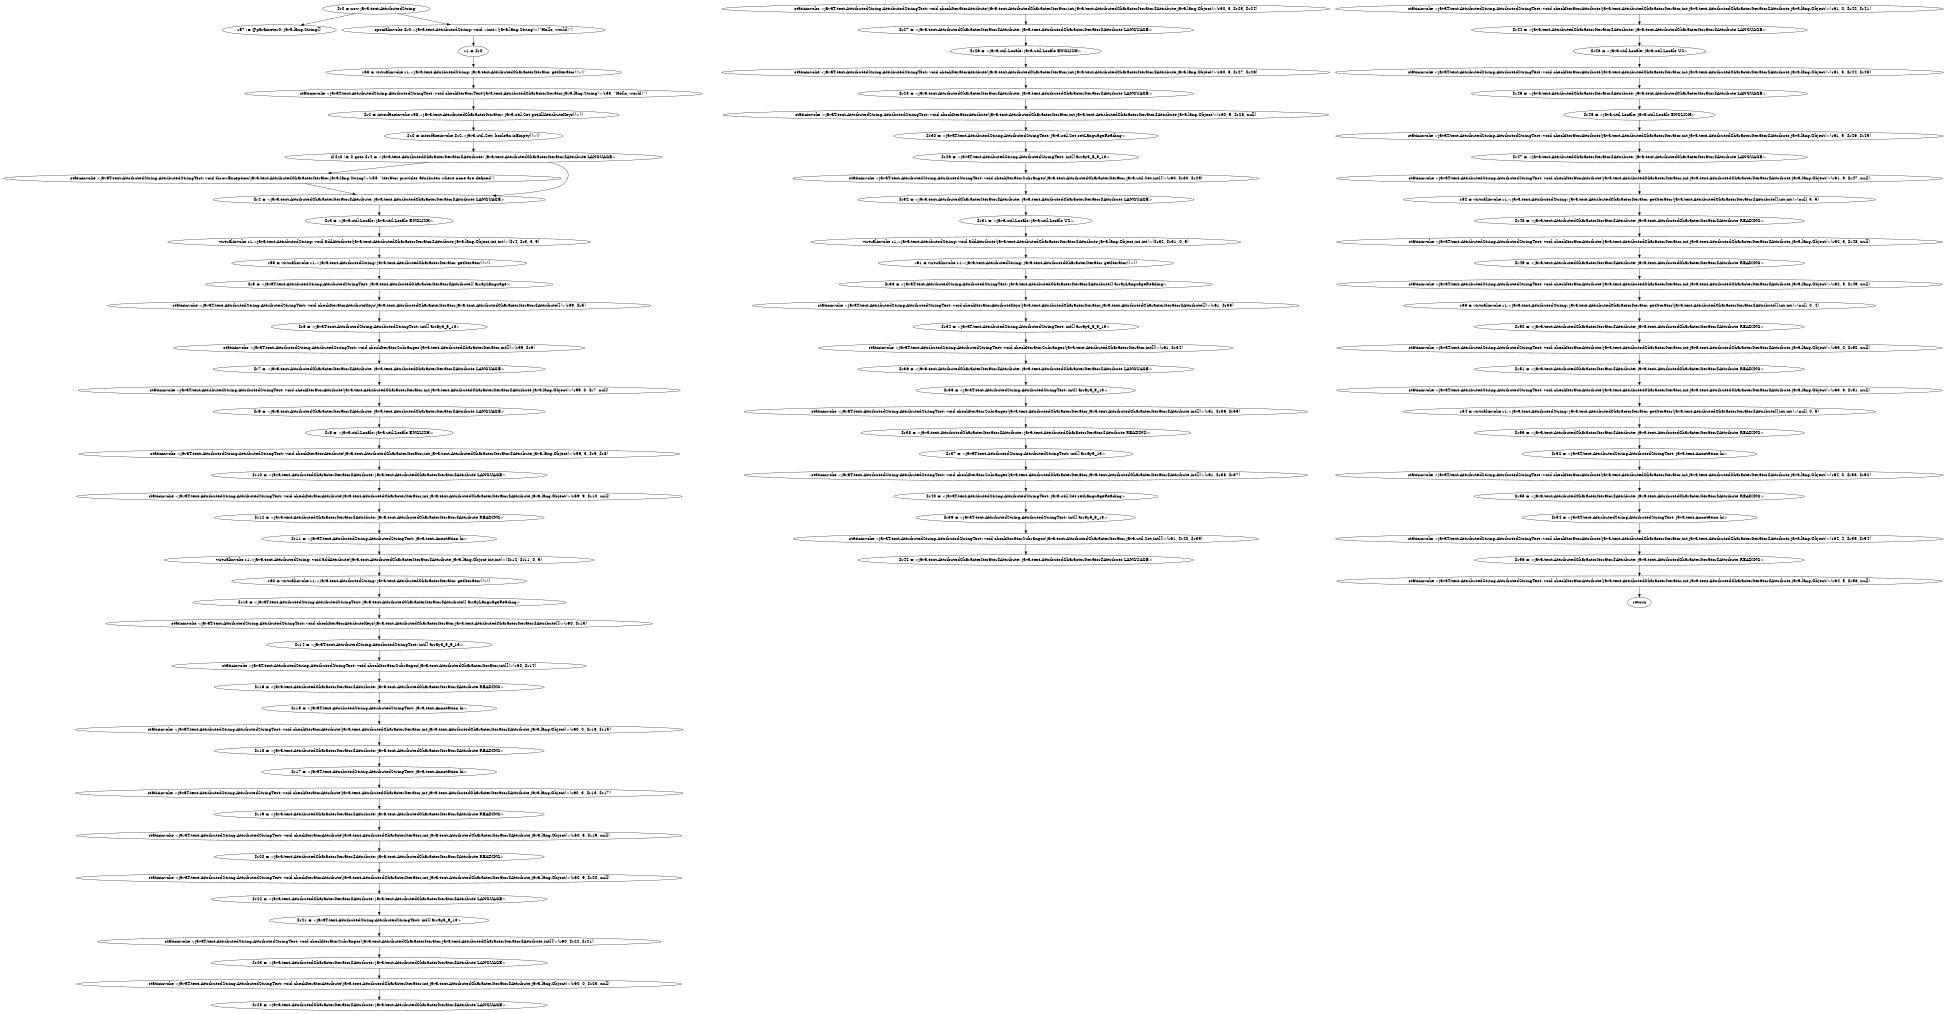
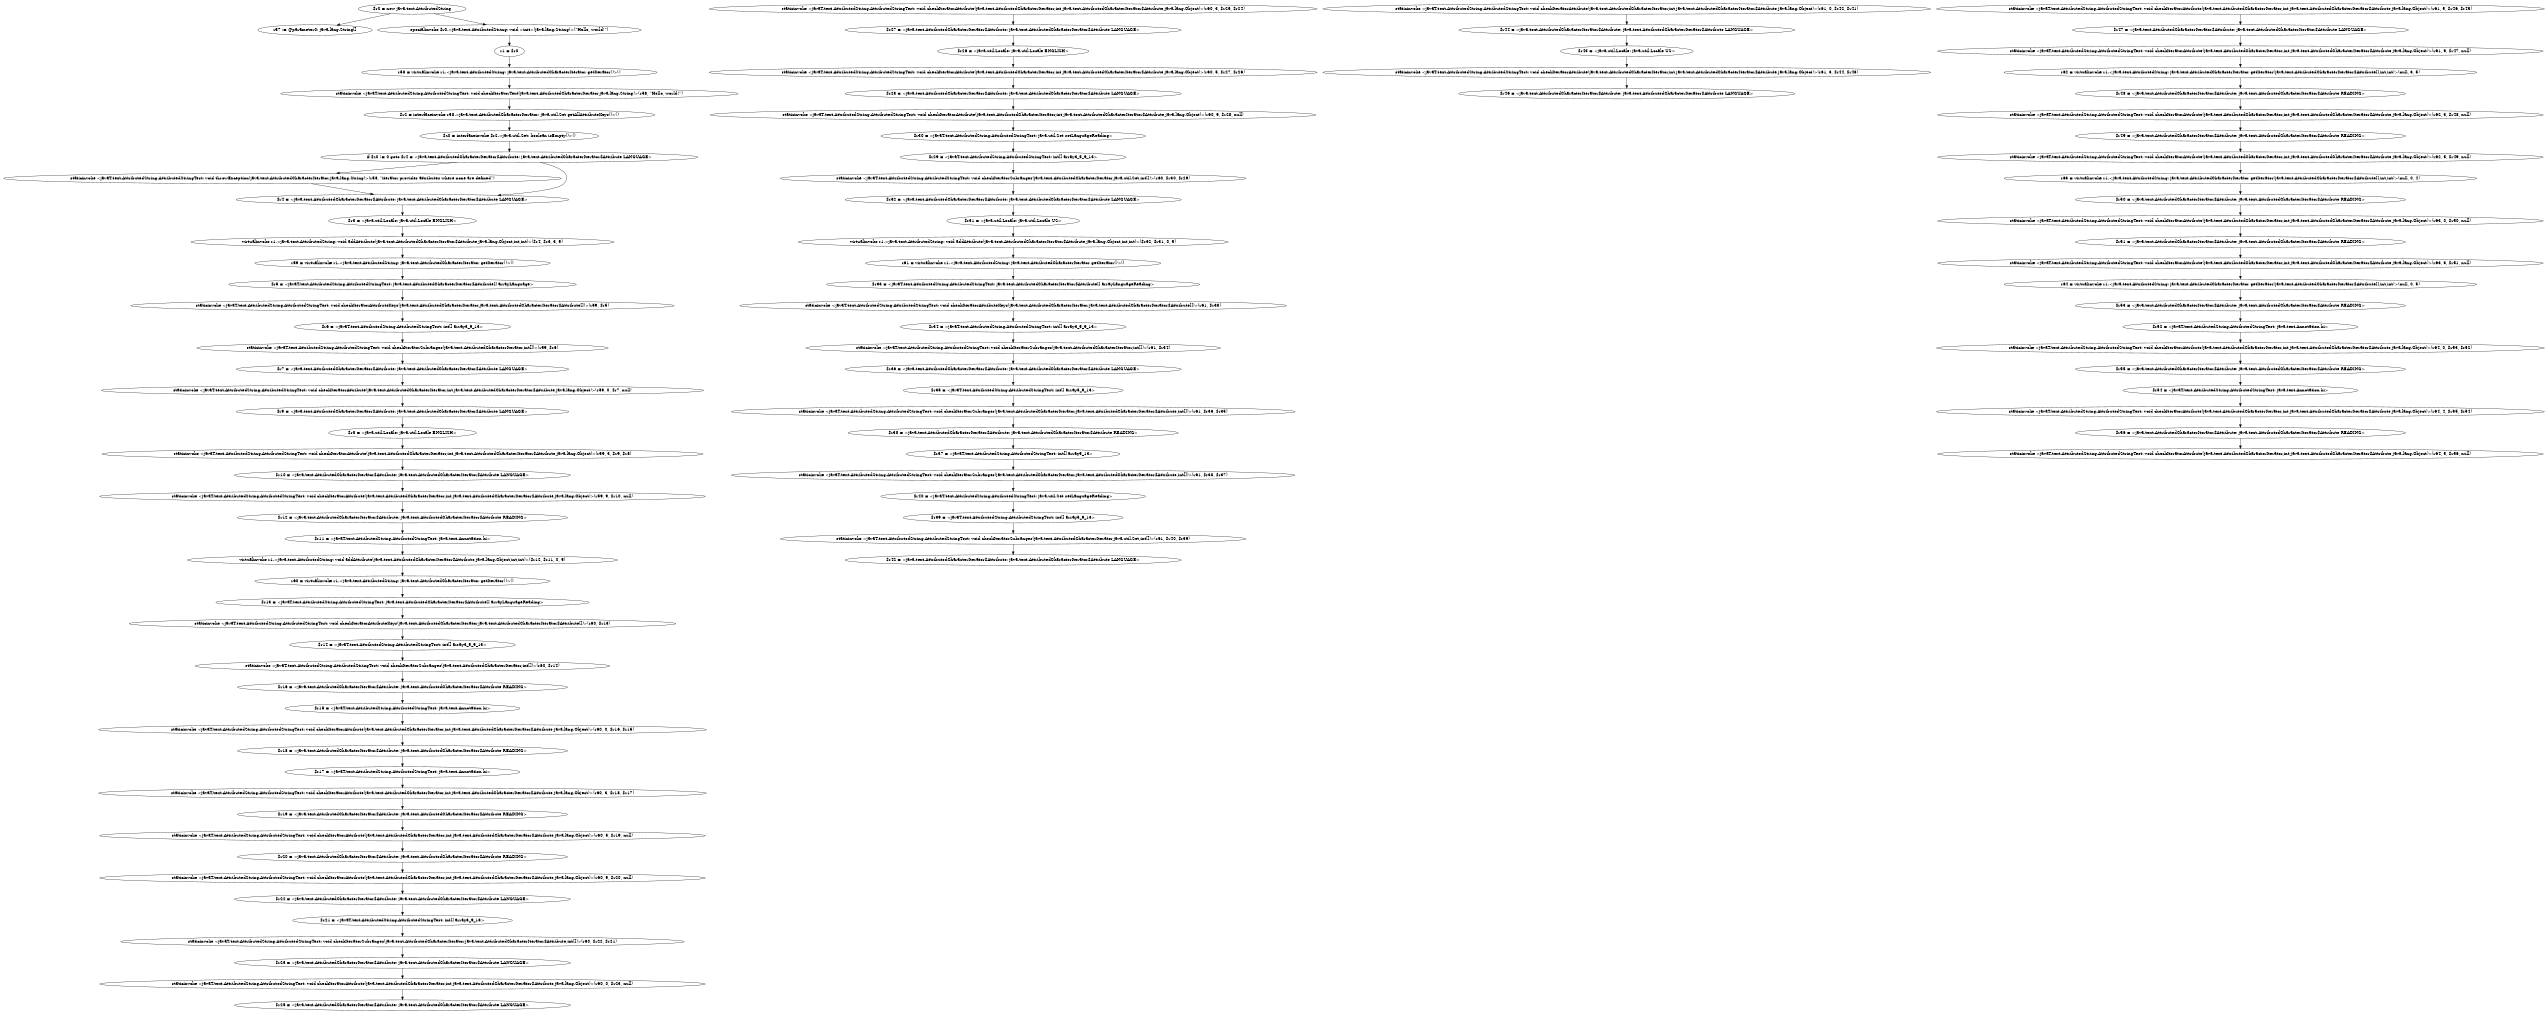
node "$r45 = <java.util.Locale: java.util.Locale ENGLISH>": removed
node "return": removed
